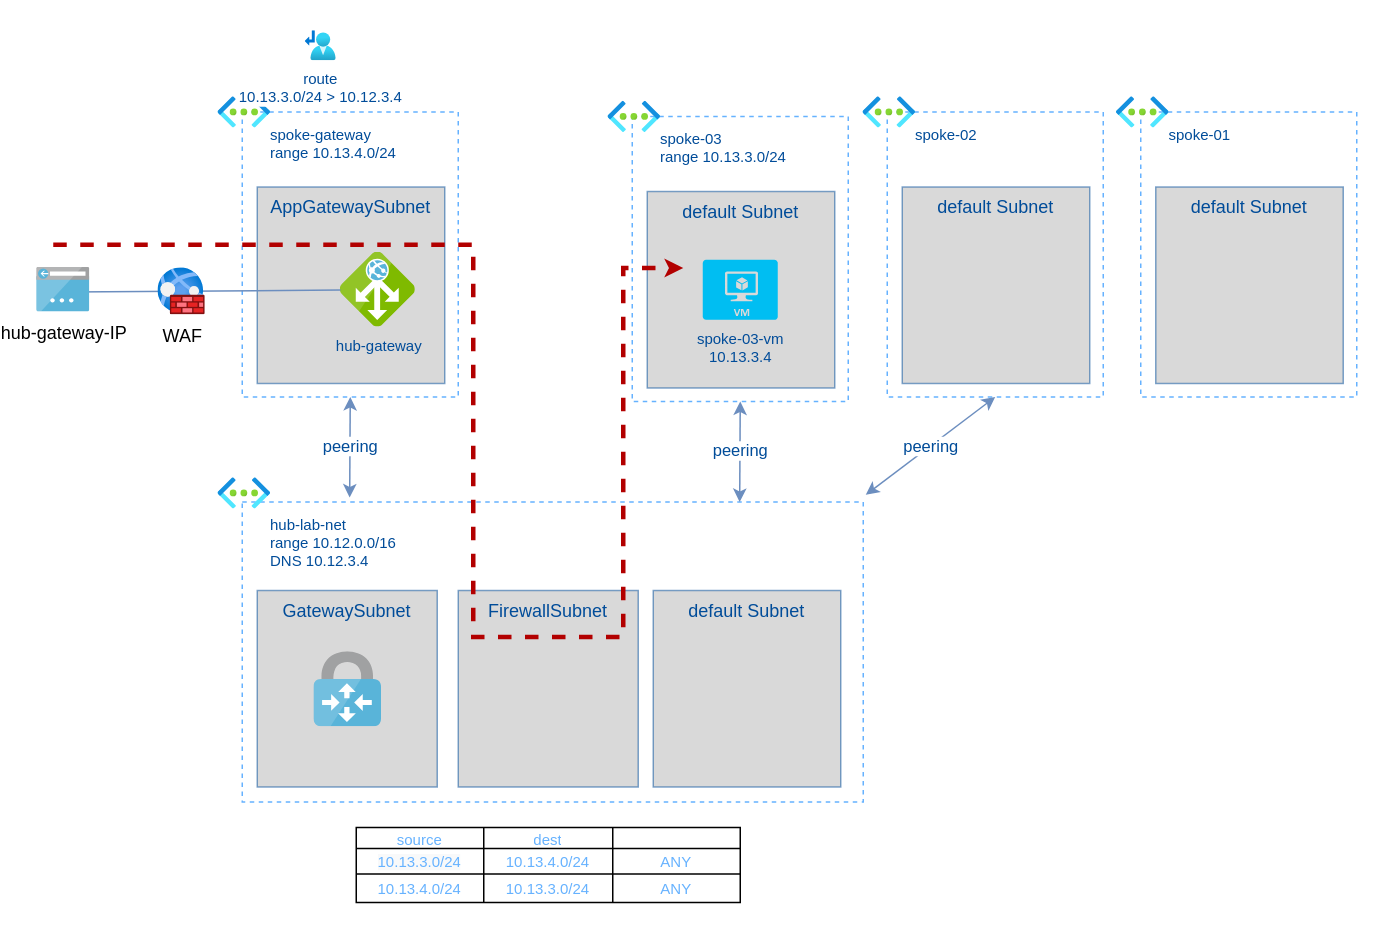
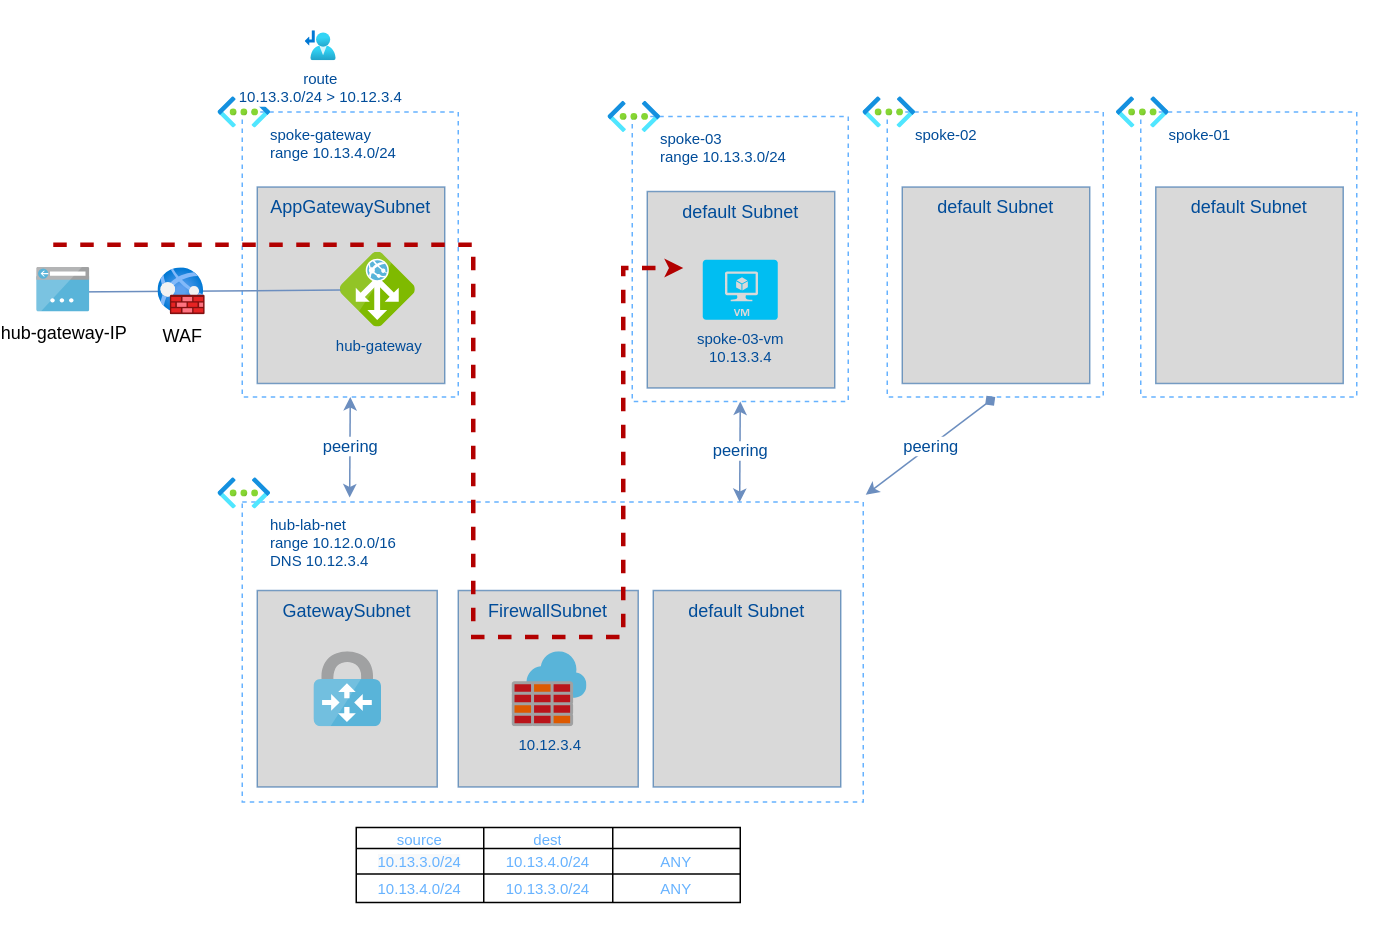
edge "spoke-02" -- "hub-lab-netrange 10.12.0.0/16DNS 10.12.3.4": arrowhead classic -> diamond
node "10.12.3.4": added
